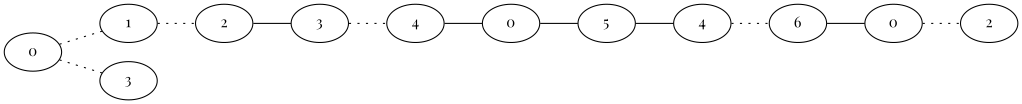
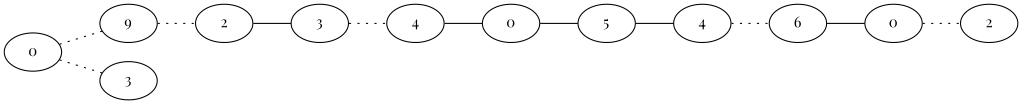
node "1": label "1" -> "9"
